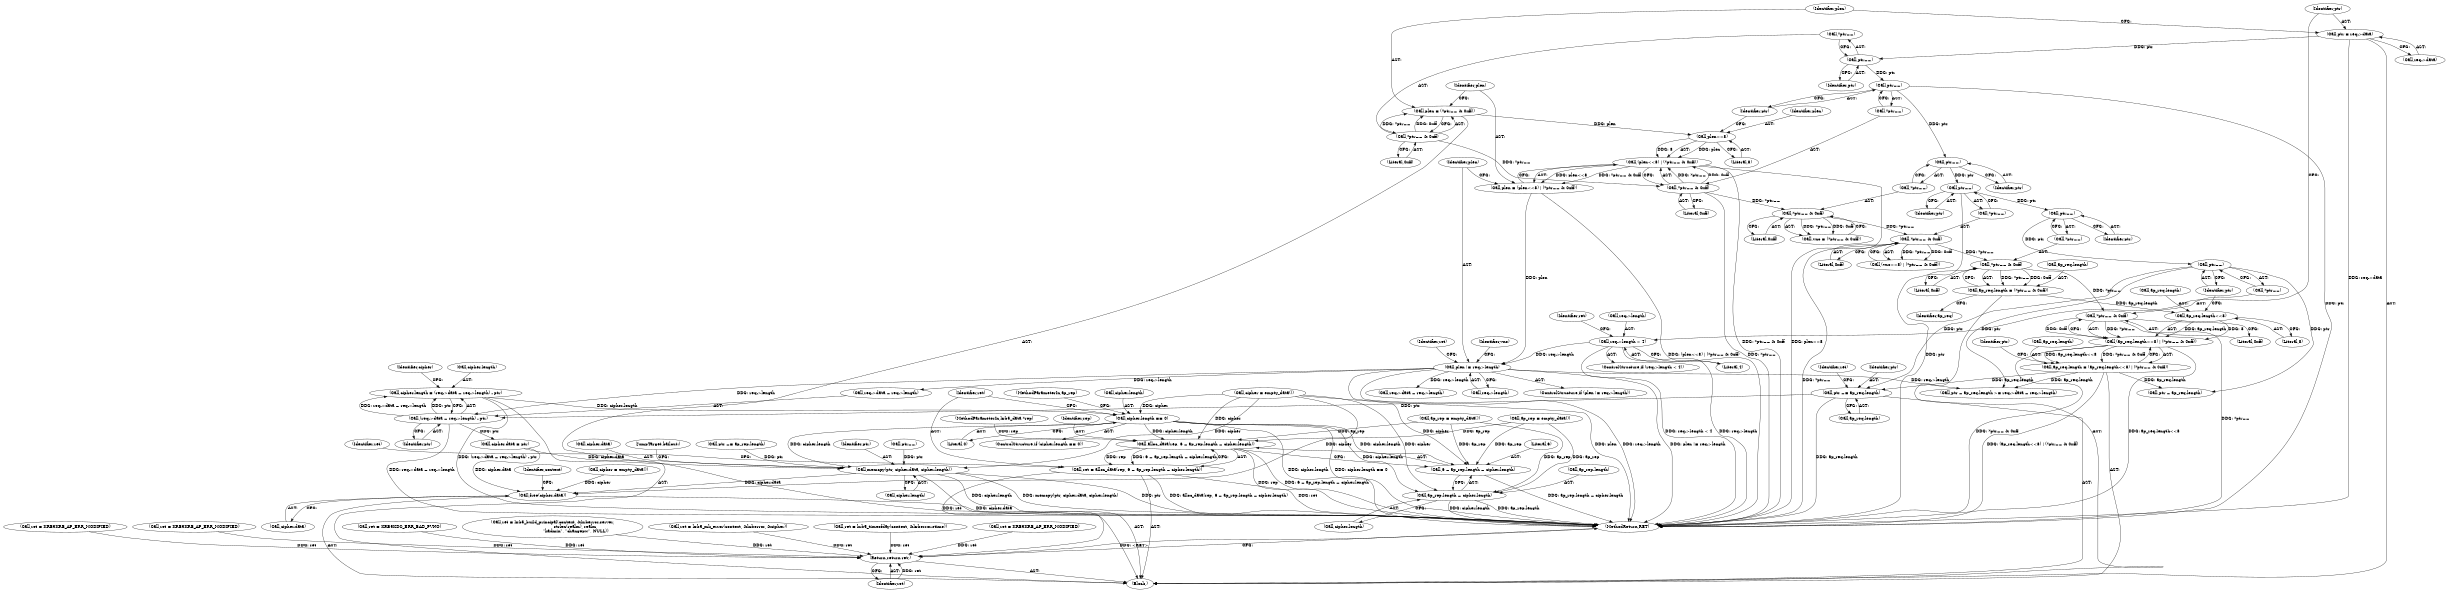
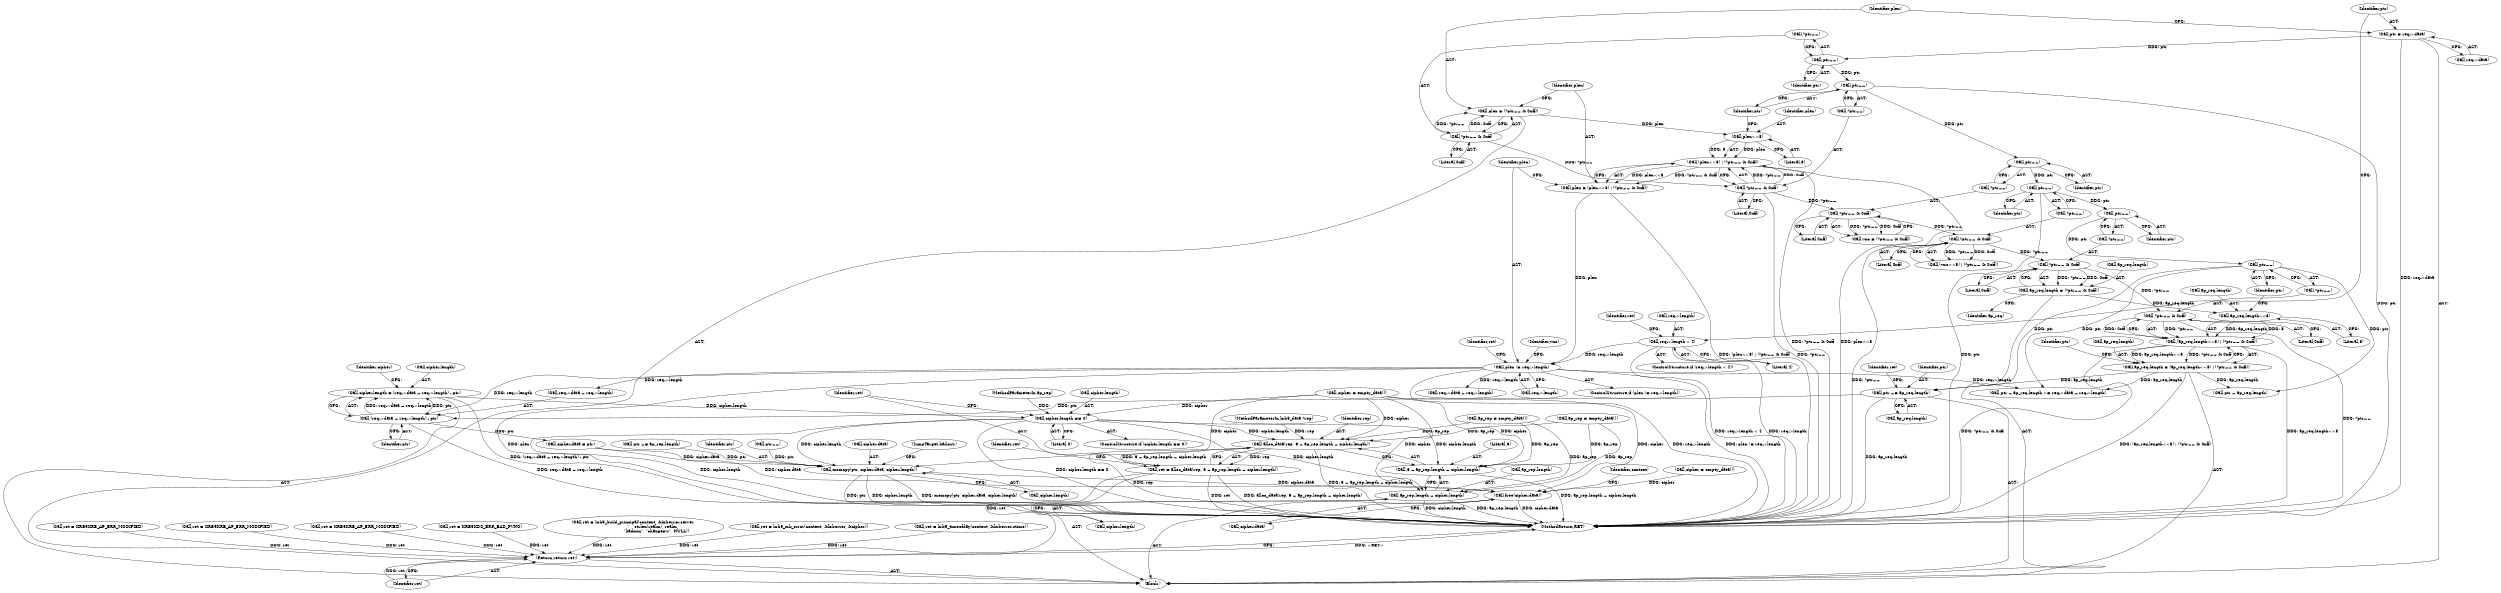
edge "(MethodParameterIn,ap_rep)" -> "(Call,cipher.length == 0)": label "CFG: " -> "DDG: "
edge "(Call,memcpy(ptr, cipher.data, cipher.length))" -> "(Block,)": removed, label "AST:"
